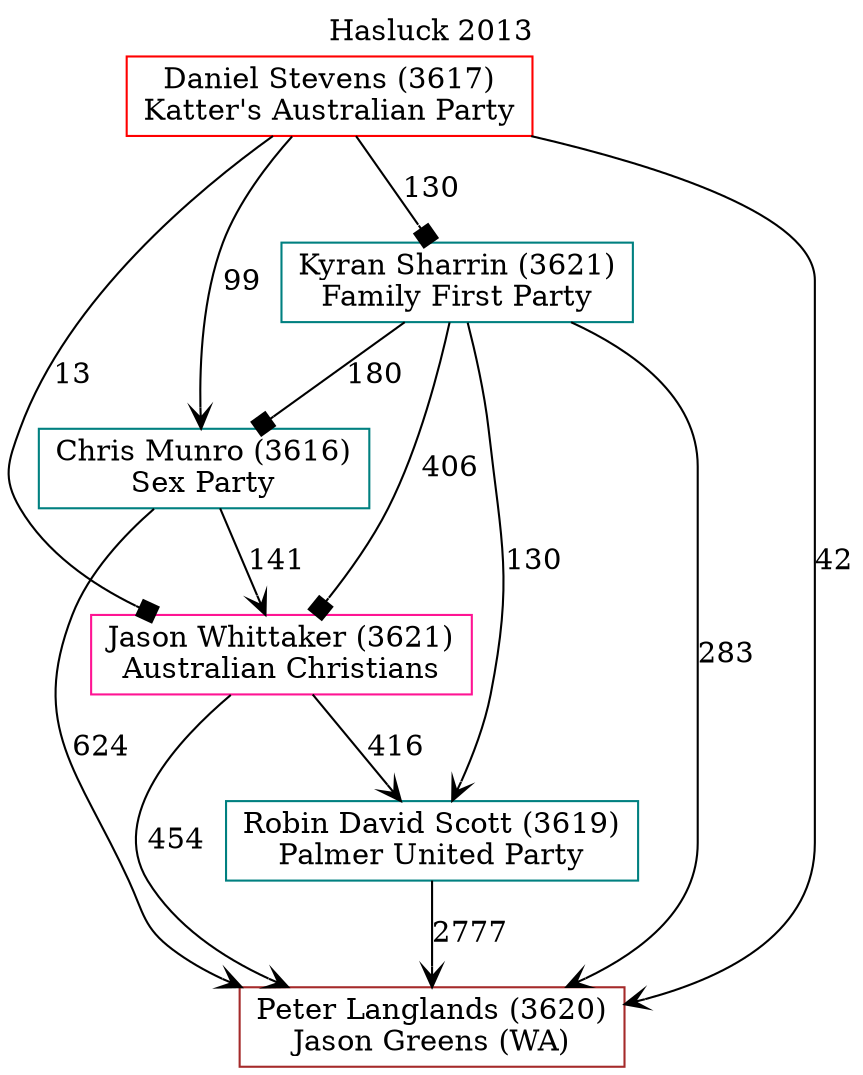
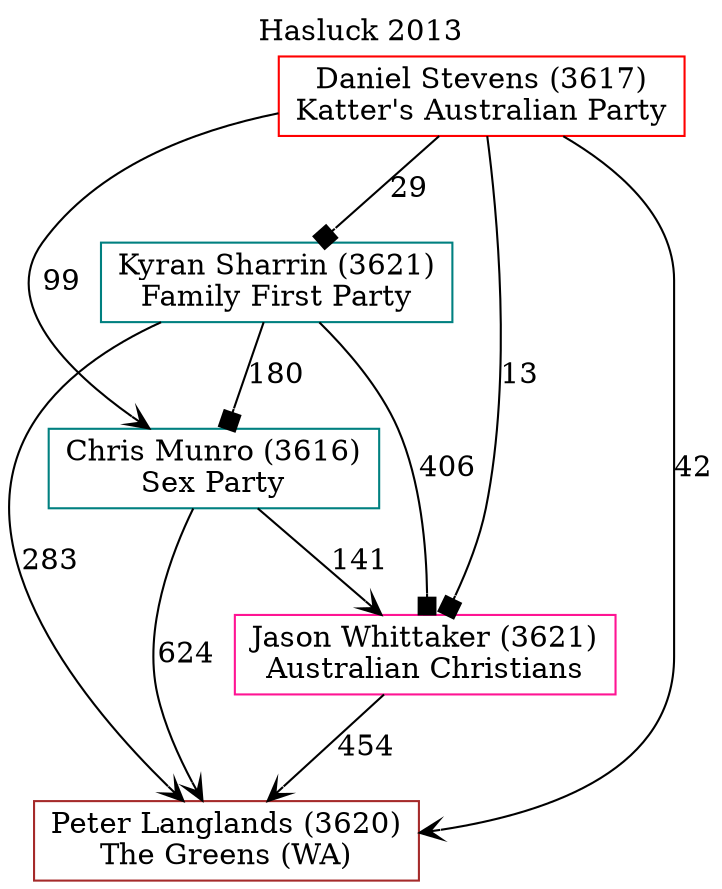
edge "Daniel Stevens (3617) Katter's Australian Party" -> "Kyran Sharrin (3621) Family First Party": label "130" -> "29"
node "Robin David Scott (3619) Palmer United Party": removed
node "Peter Langlands (3620) Jason Greens (WA)": label "Peter Langlands (3620) Jason Greens (WA)" -> "Peter Langlands (3620) The Greens (WA)"
